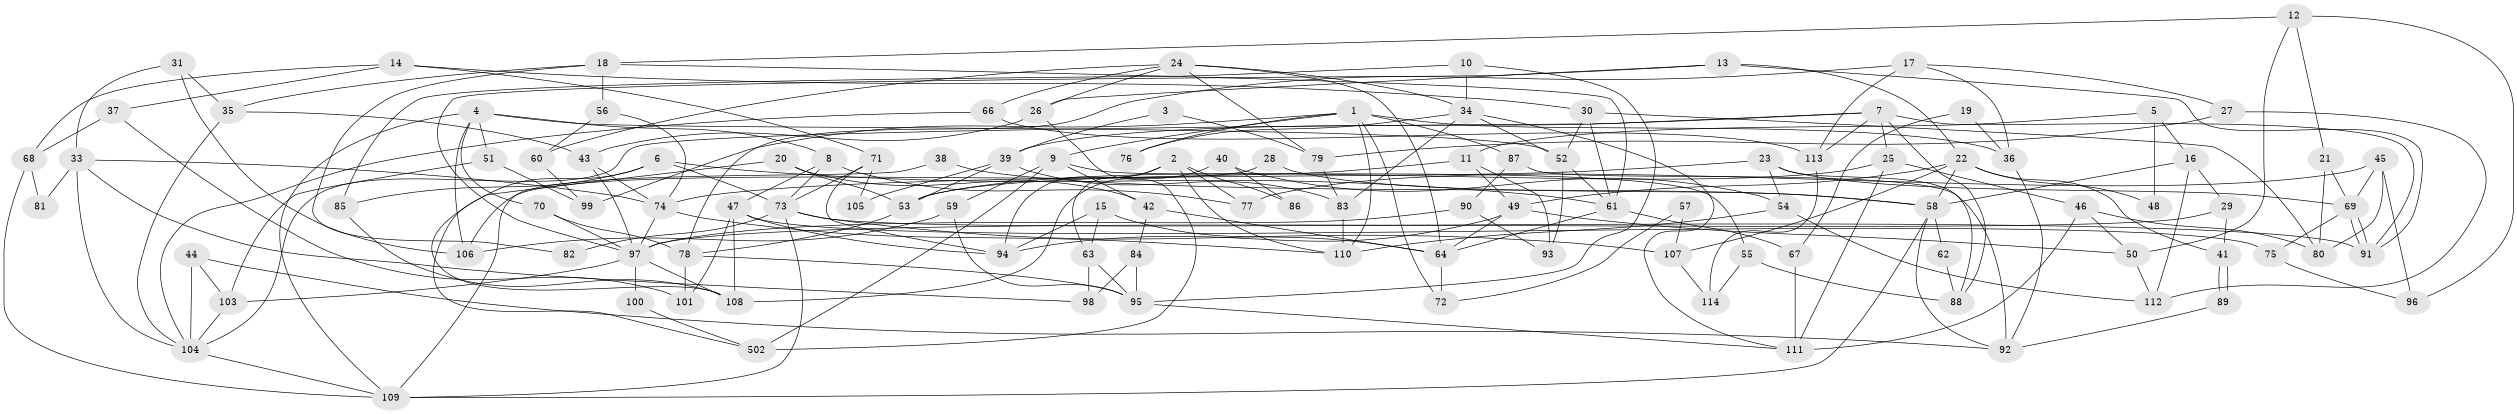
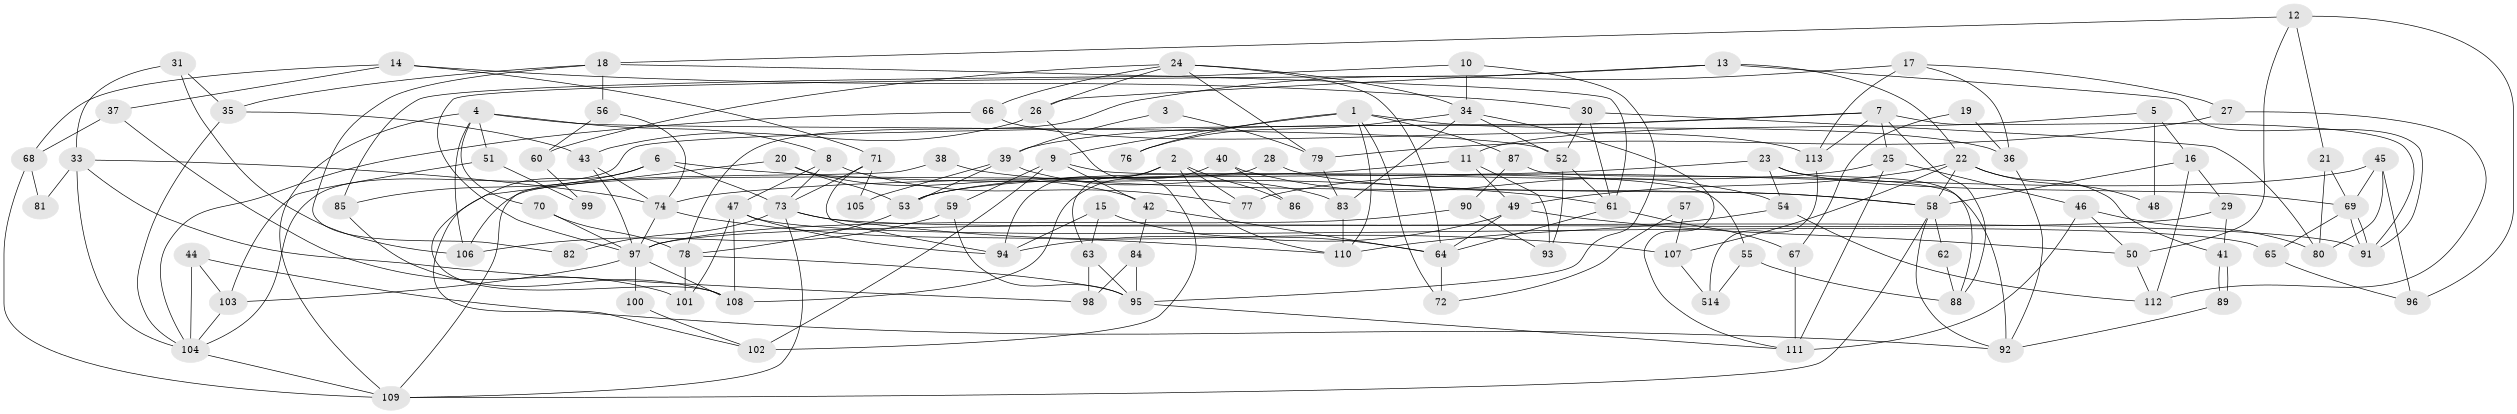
edge "1" -- "99": removed
node "75": label "75" -> "65"
node "114": label "114" -> "514"
node "502": label "502" -> "102"
